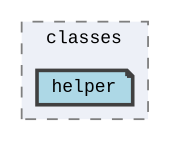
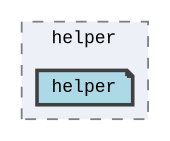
cluster "classes": label "classes" -> "helper"
